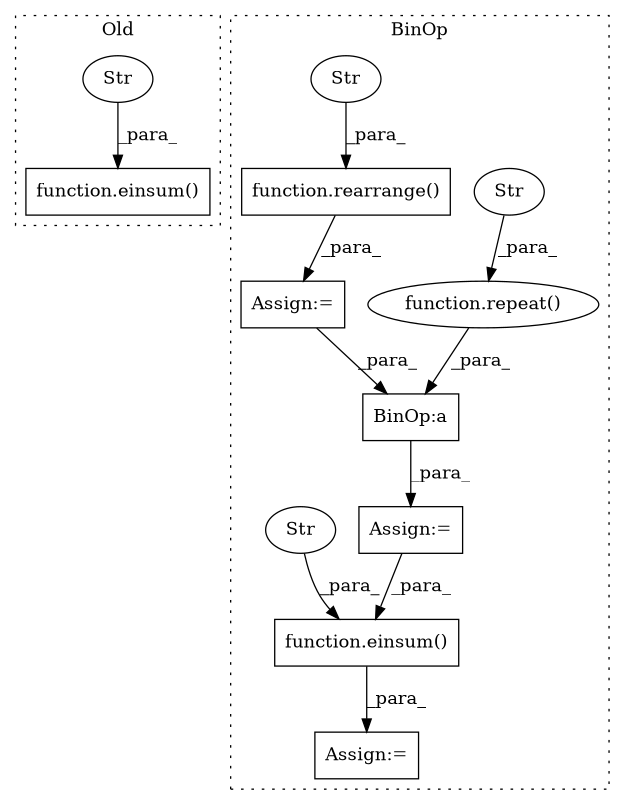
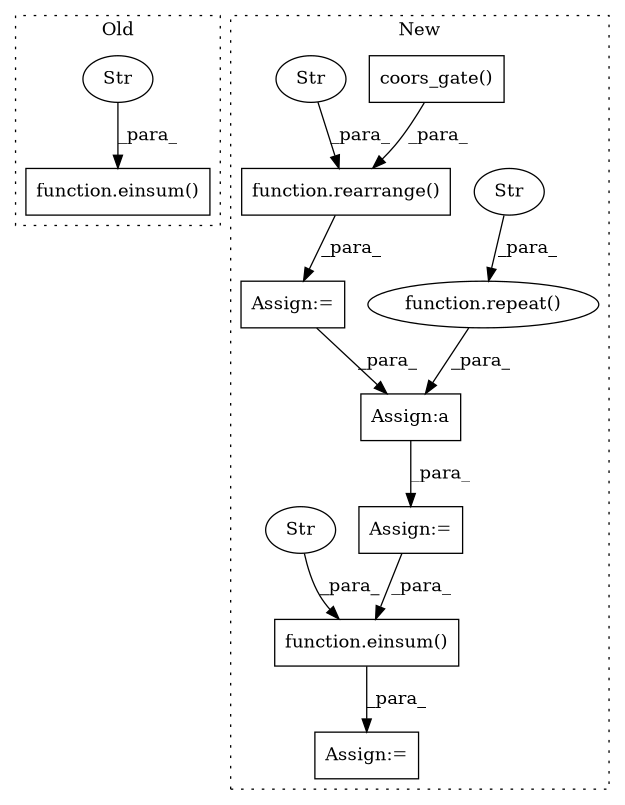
cluster "BinOp": label "BinOp" -> "New"
node "coors_gate()": added
node "BinOp:a": label "BinOp:a" -> "Assign:a"
